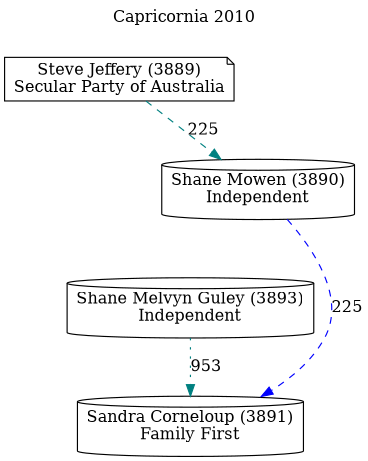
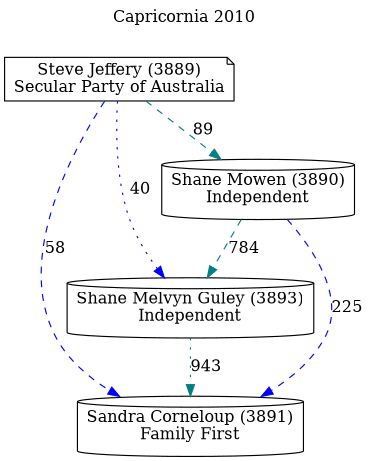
edge "Steve Jeffery (3889) Secular Party of Australia" -> "Shane Mowen (3890) Independent": label "225" -> "89"
edge "Steve Jeffery (3889) Secular Party of Australia" -> "Shane Melvyn Guley (3893) Independent": added, label "40"
edge "Shane Mowen (3890) Independent" -> "Shane Melvyn Guley (3893) Independent": added, label "784"
edge "Steve Jeffery (3889) Secular Party of Australia" -> "Sandra Corneloup (3891) Family First": added, label "58"
edge "Shane Melvyn Guley (3893) Independent" -> "Sandra Corneloup (3891) Family First": label "953" -> "943"
